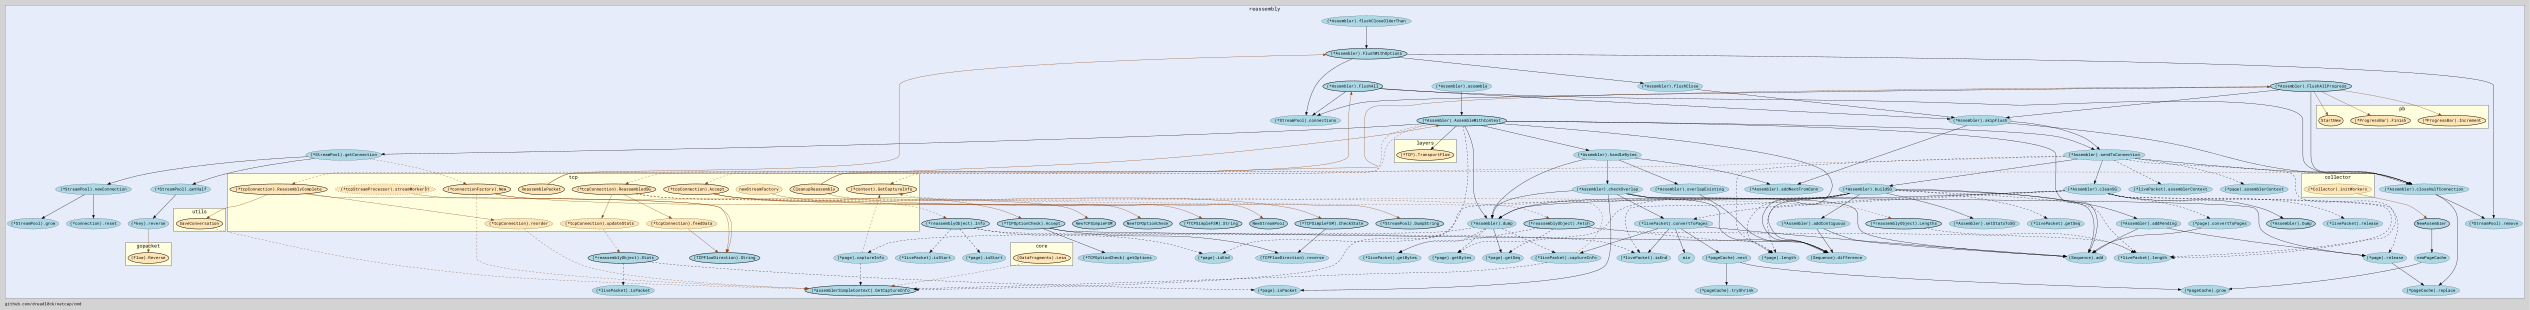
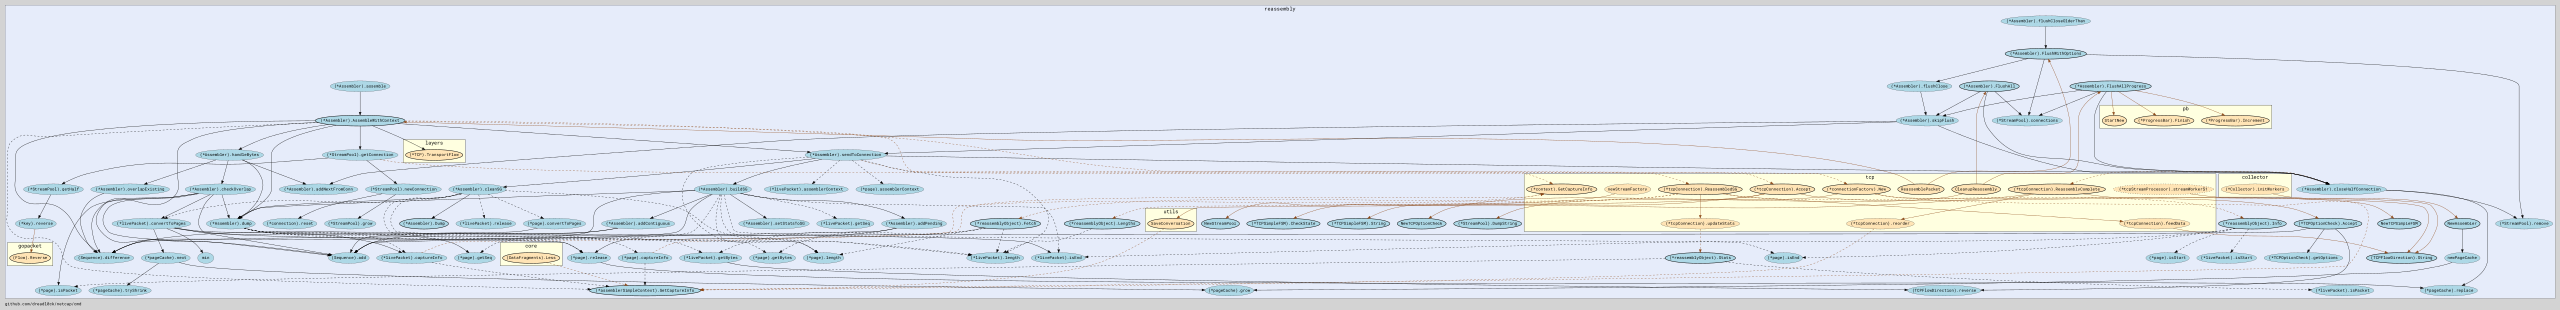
edge "(*TCPSimpleFSM).CheckState" -> "(TCPFlowDirection).reverse": now "(*livePacket).getBytes" -> "(TCPFlowDirection).reverse"
